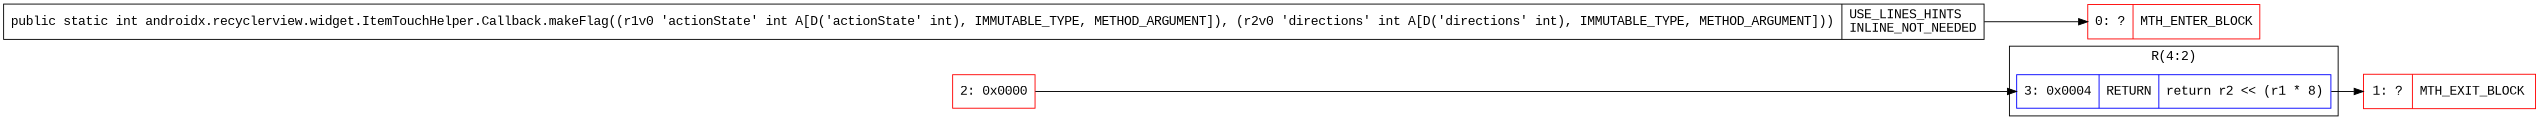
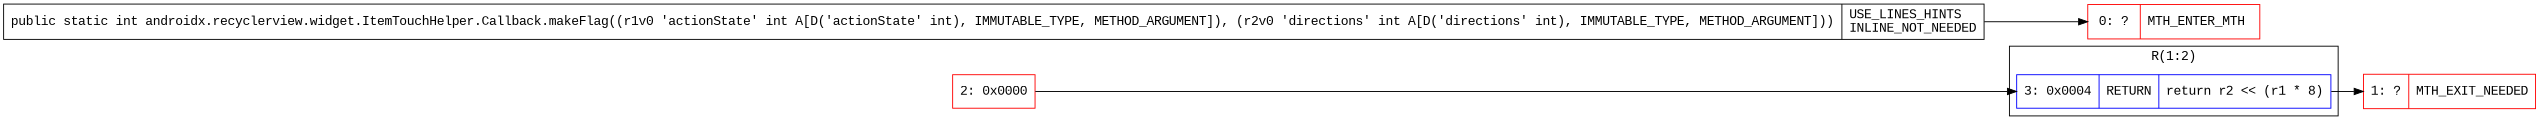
node "0: ?": text "MTH_ENTER_BLOCK" -> "MTH_ENTER_MTH"
cluster "R(4:2)": label "R(4:2)" -> "R(1:2)"
node "1: ?": text "MTH_EXIT_BLOCK" -> "MTH_EXIT_NEEDED"
